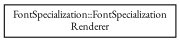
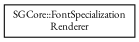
node "FontSpecialization::FontSpecialization Renderer": label "FontSpecialization::FontSpecialization Renderer" -> "SGCore::FontSpecialization Renderer"
